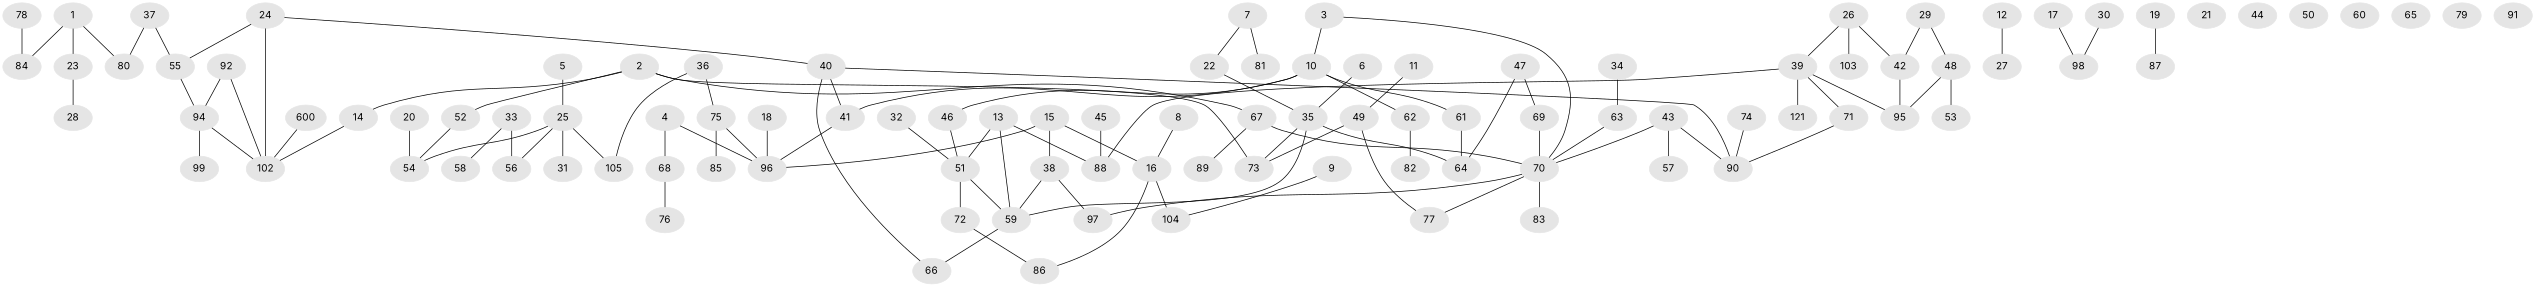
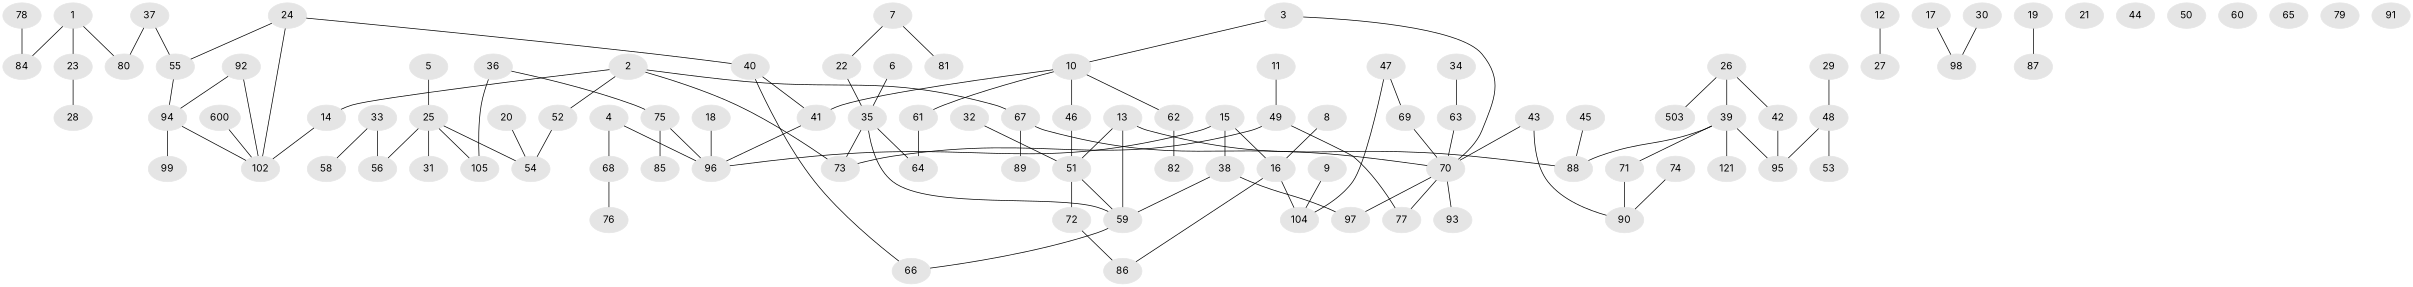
edge "29" -- "42": removed
node "103": label "103" -> "503"
edge "40" -- "90": removed
edge "47" -- "64": now "47" -- "104"
node "57": removed
node "83": label "83" -> "93"
